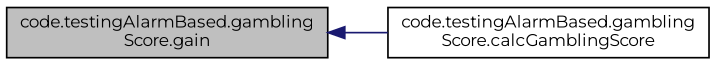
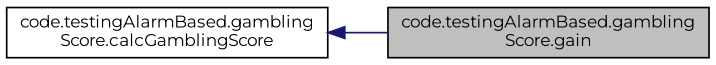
edge "code.testingAlarmBased.gambling Score.calcGamblingScore" -> "code.testingAlarmBased.gambling Score.gain": reversed
